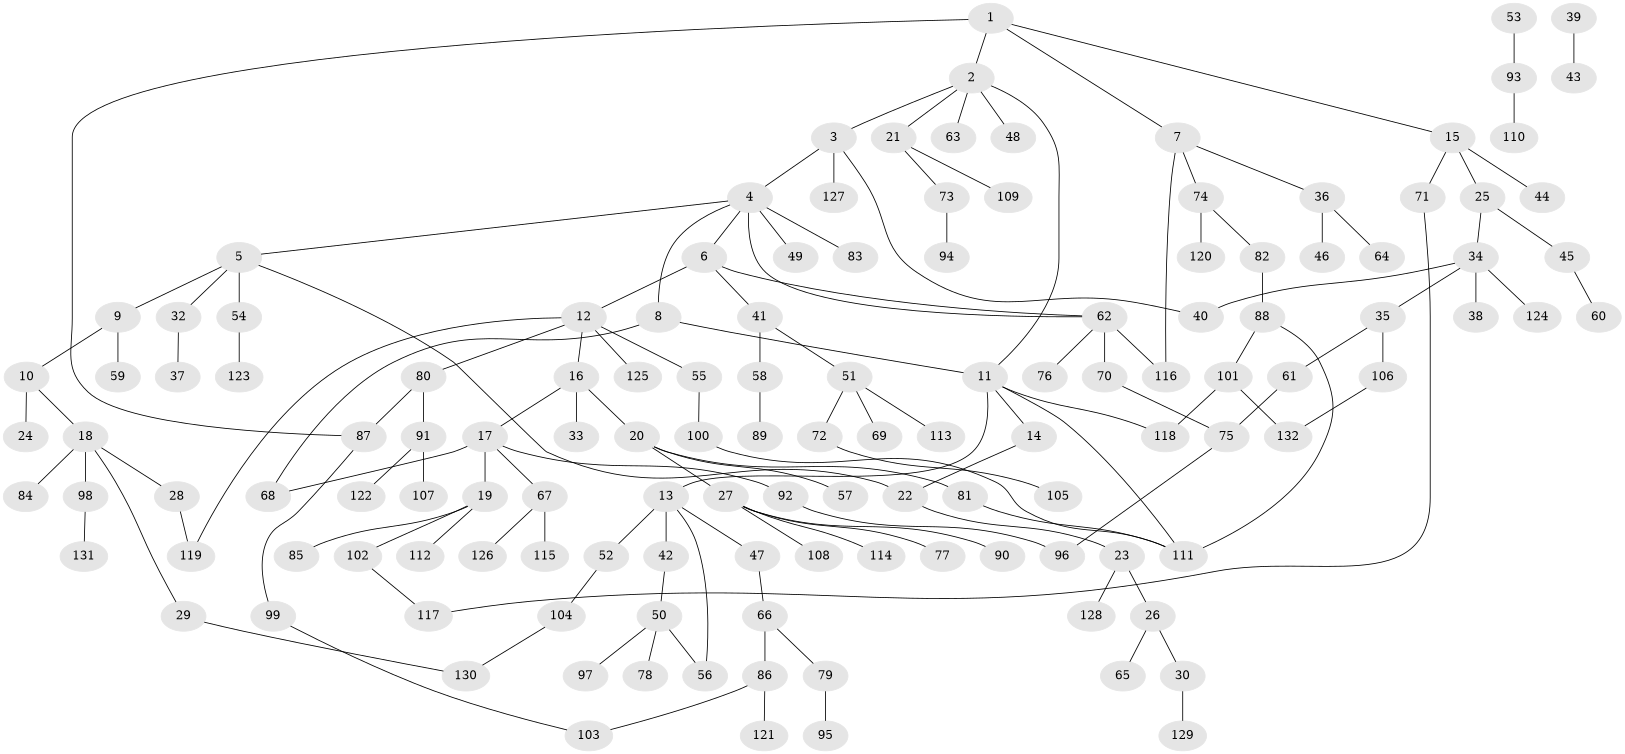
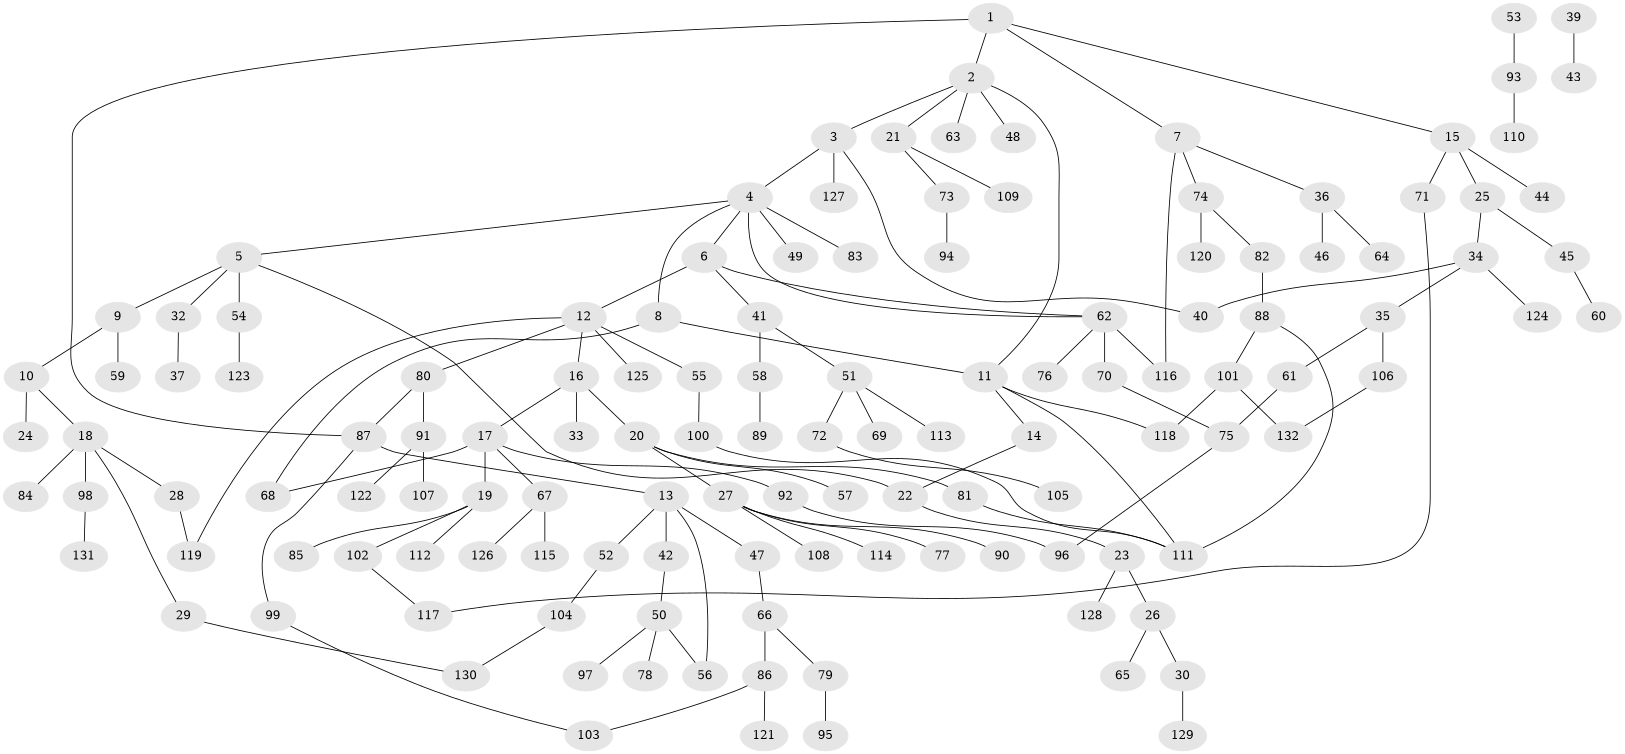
node "38": removed
edge "11" -- "13": now "87" -- "13"
